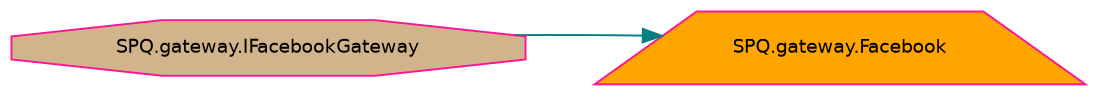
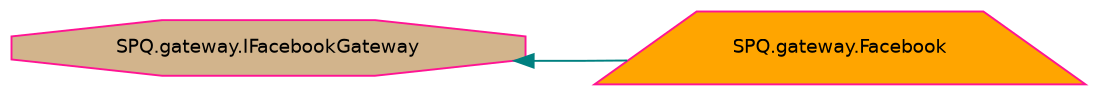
edge "SPQ.gateway.IFacebookGateway" -> "SPQ.gateway.Facebook": reversed
